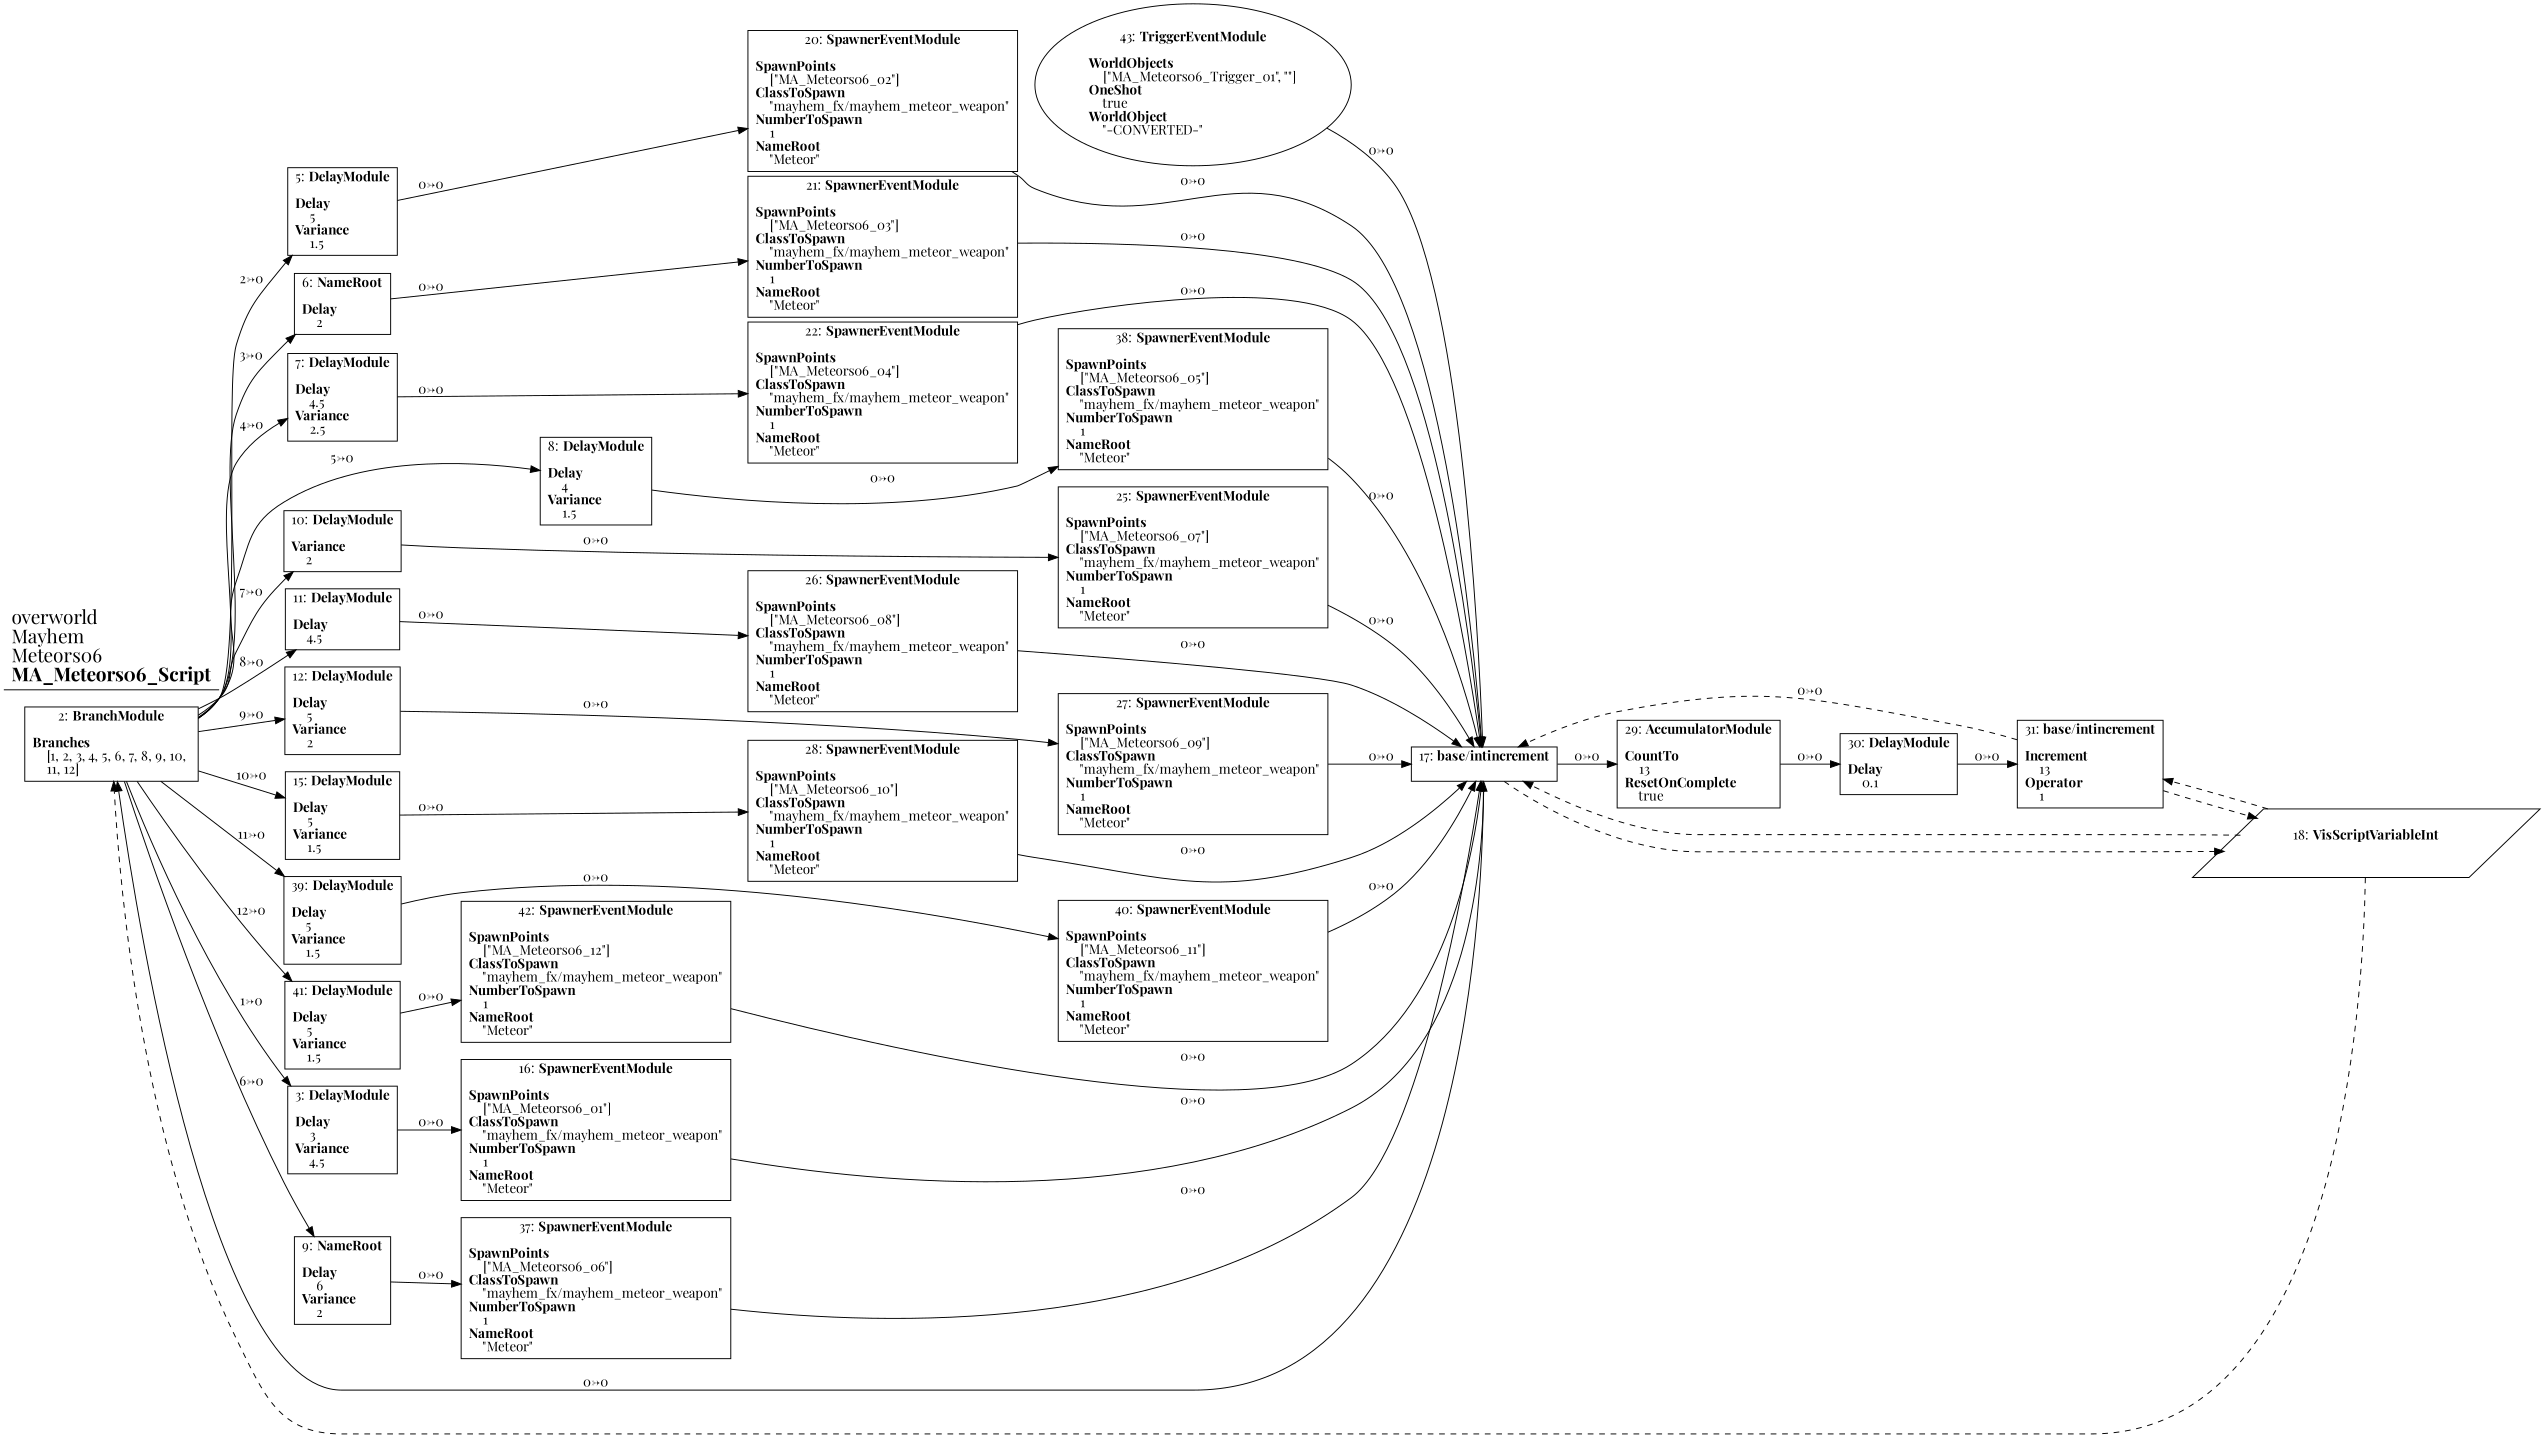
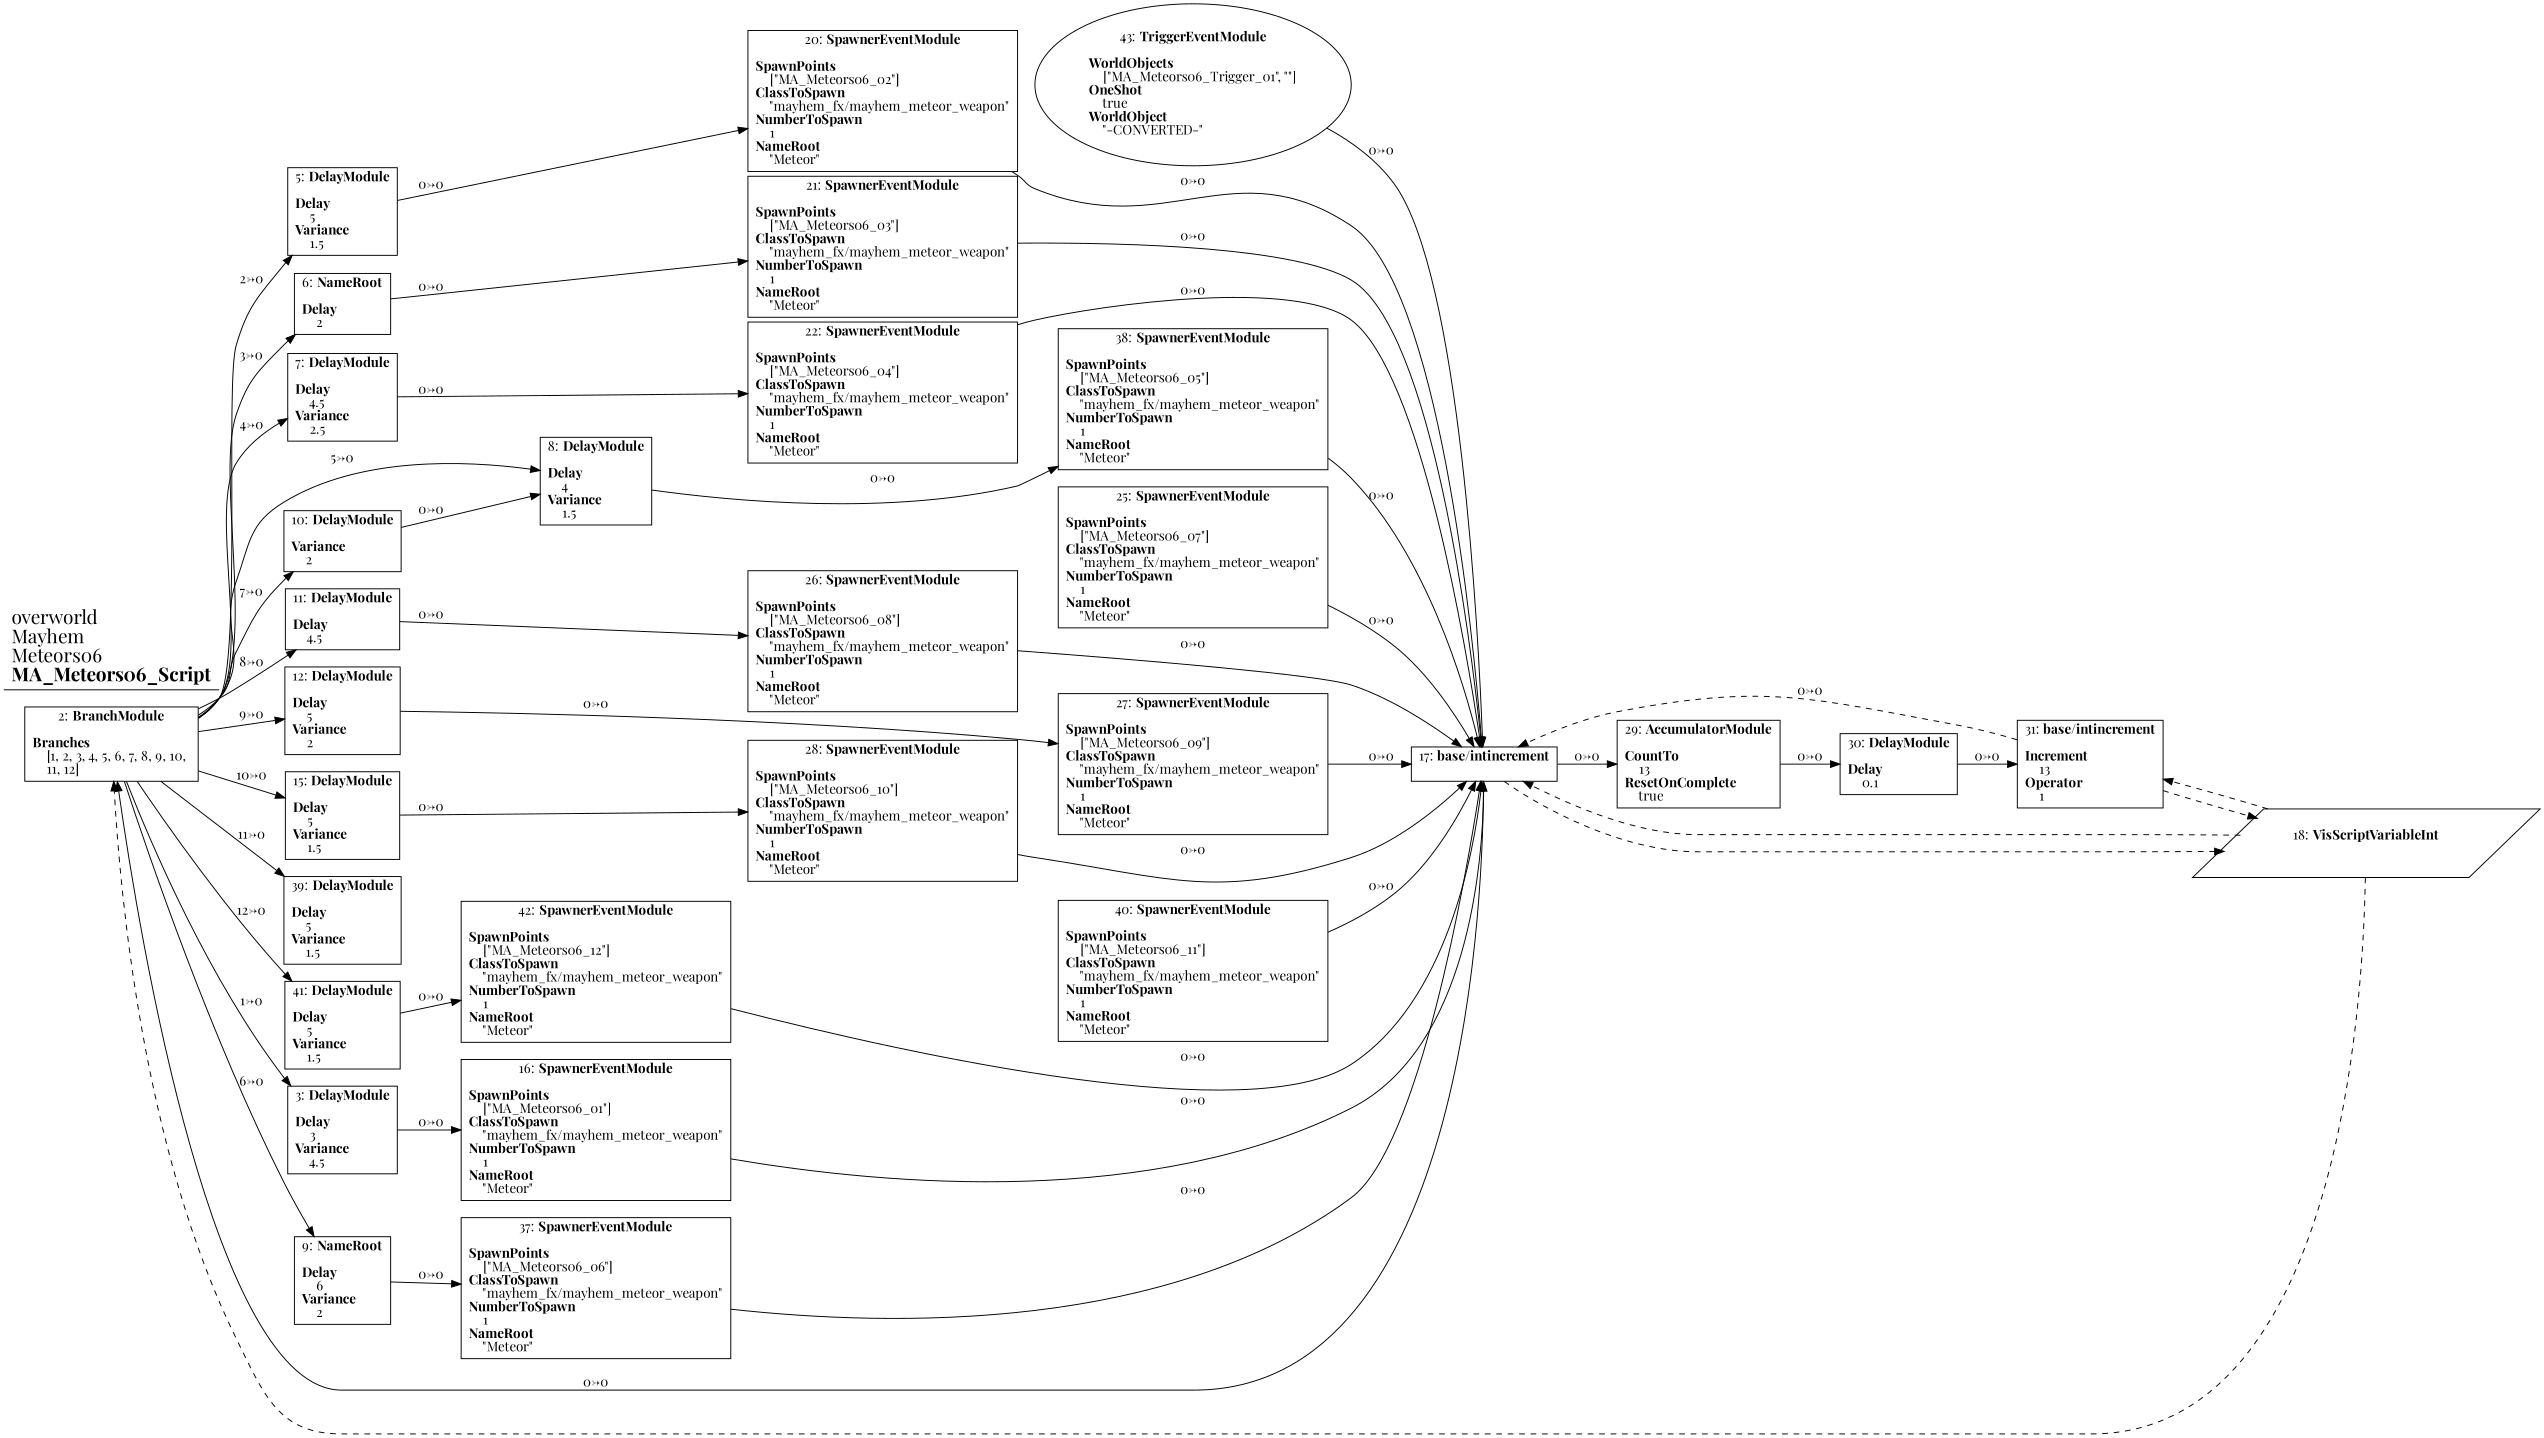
edge "10:" -> "25:": now "10:" -> "8:"
edge "39:" -> "40:": removed, label "0→0"
